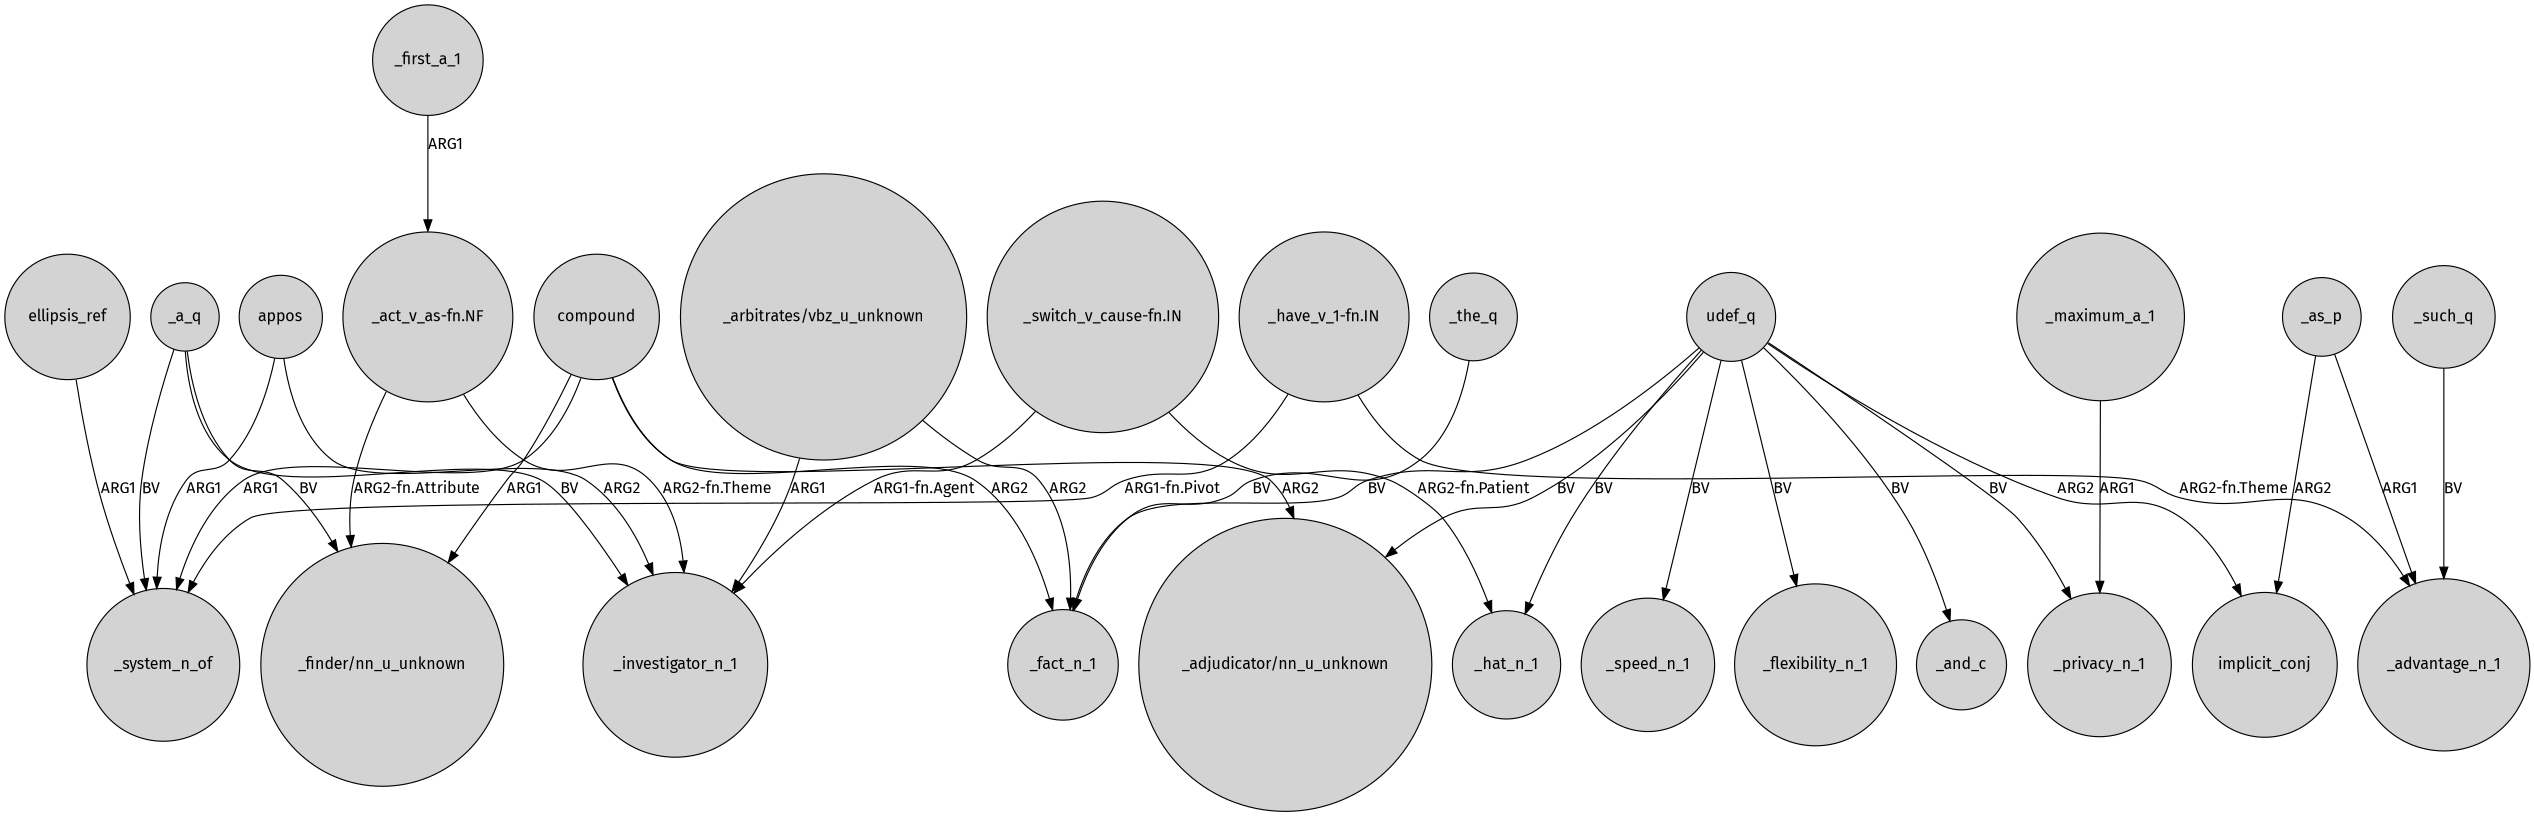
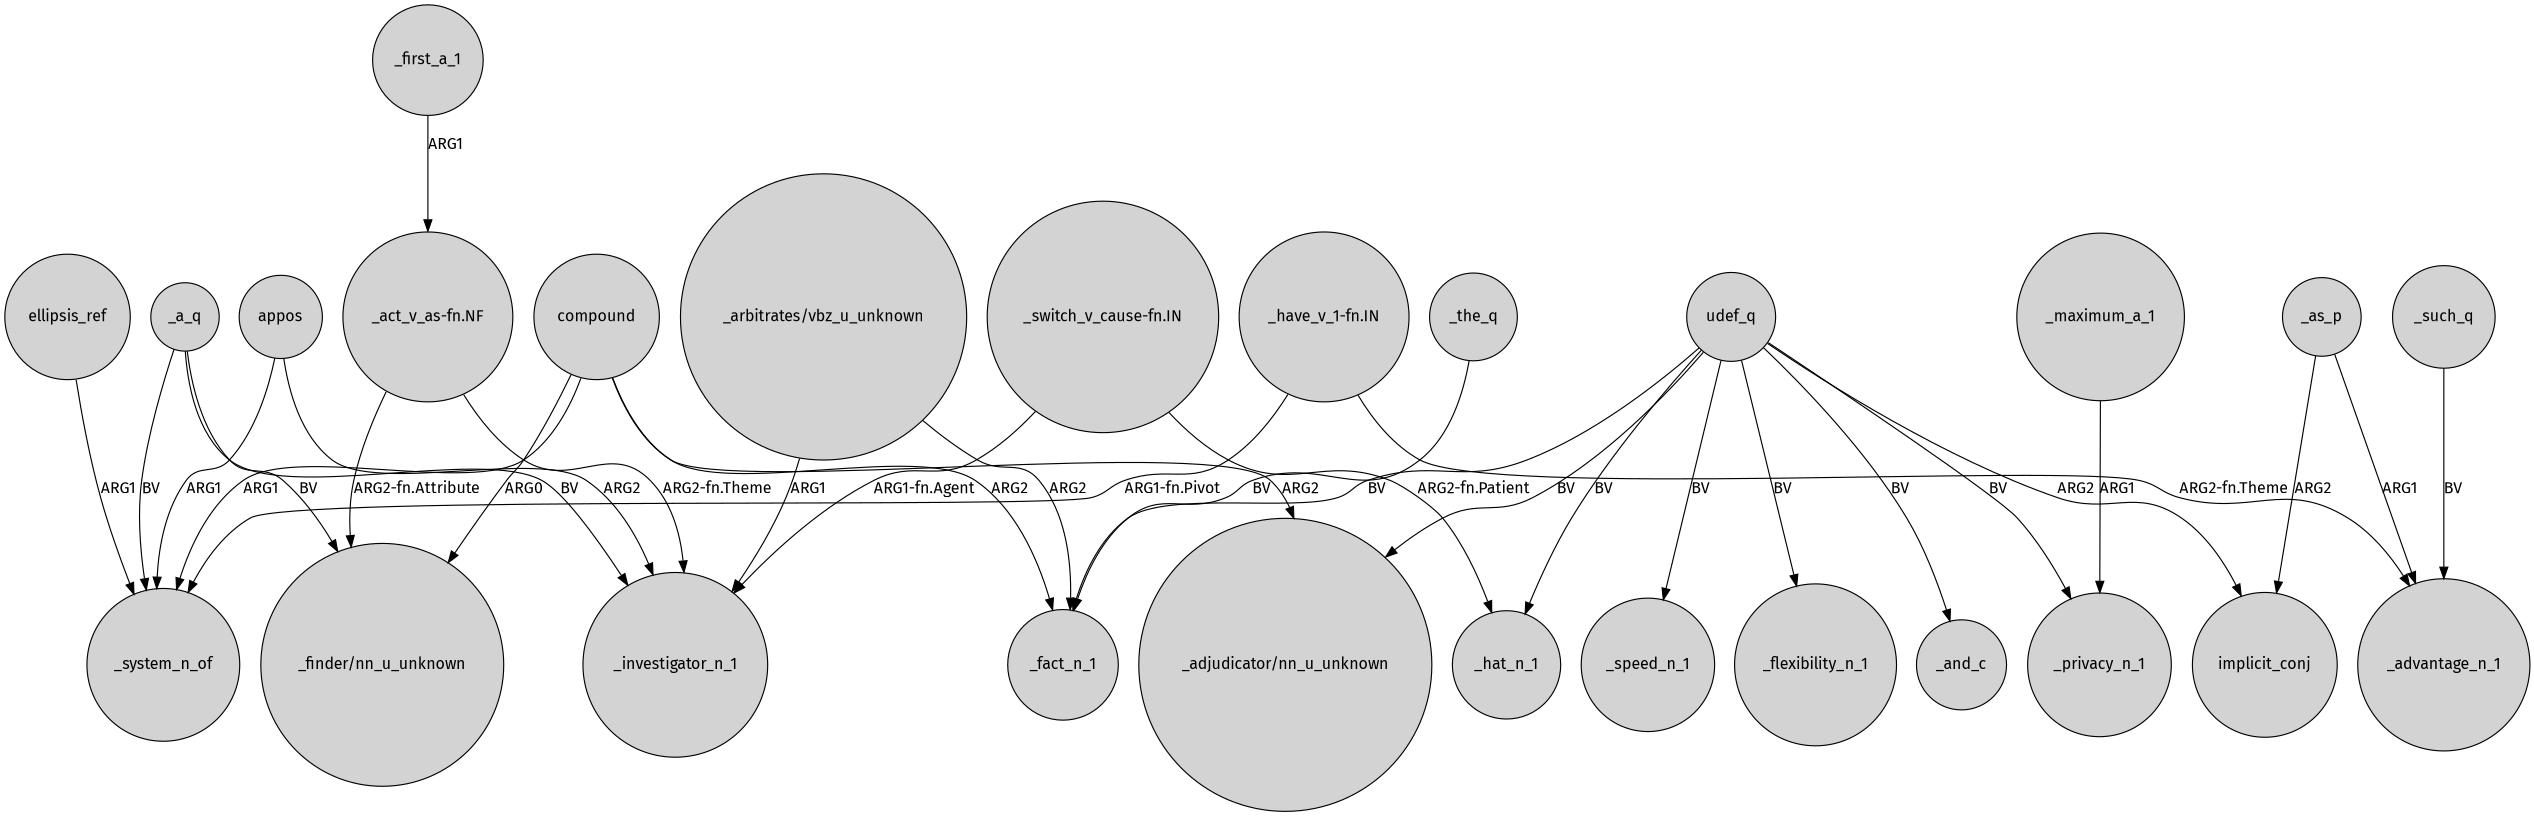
edge "compound" -> "_finder/nn_u_unknown": label "ARG1" -> "ARG0"
